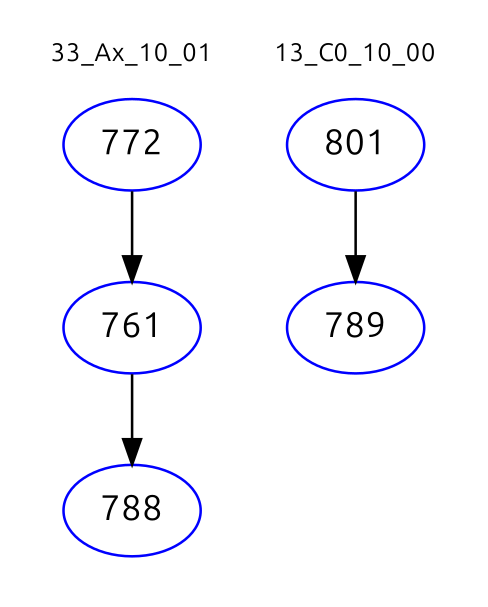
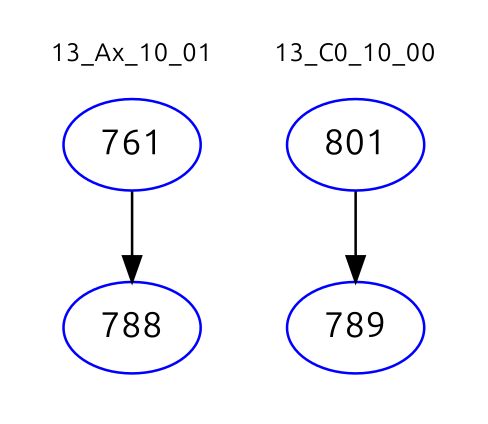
cluster "33_Ax_10_01": label "33_Ax_10_01" -> "13_Ax_10_01"
node "772": removed
